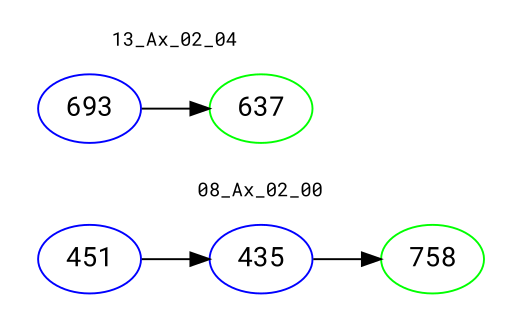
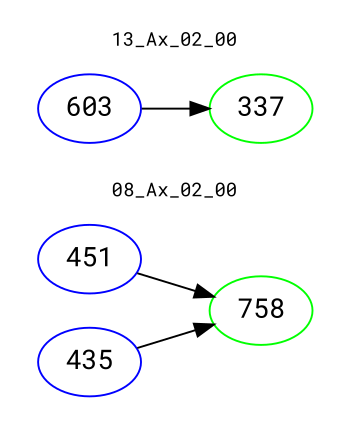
cluster "13_Ax_02_04": label "13_Ax_02_04" -> "13_Ax_02_00"
node "693": label "693" -> "603"
node "637": label "637" -> "337"
edge "451" -> "435": now "451" -> "758"
